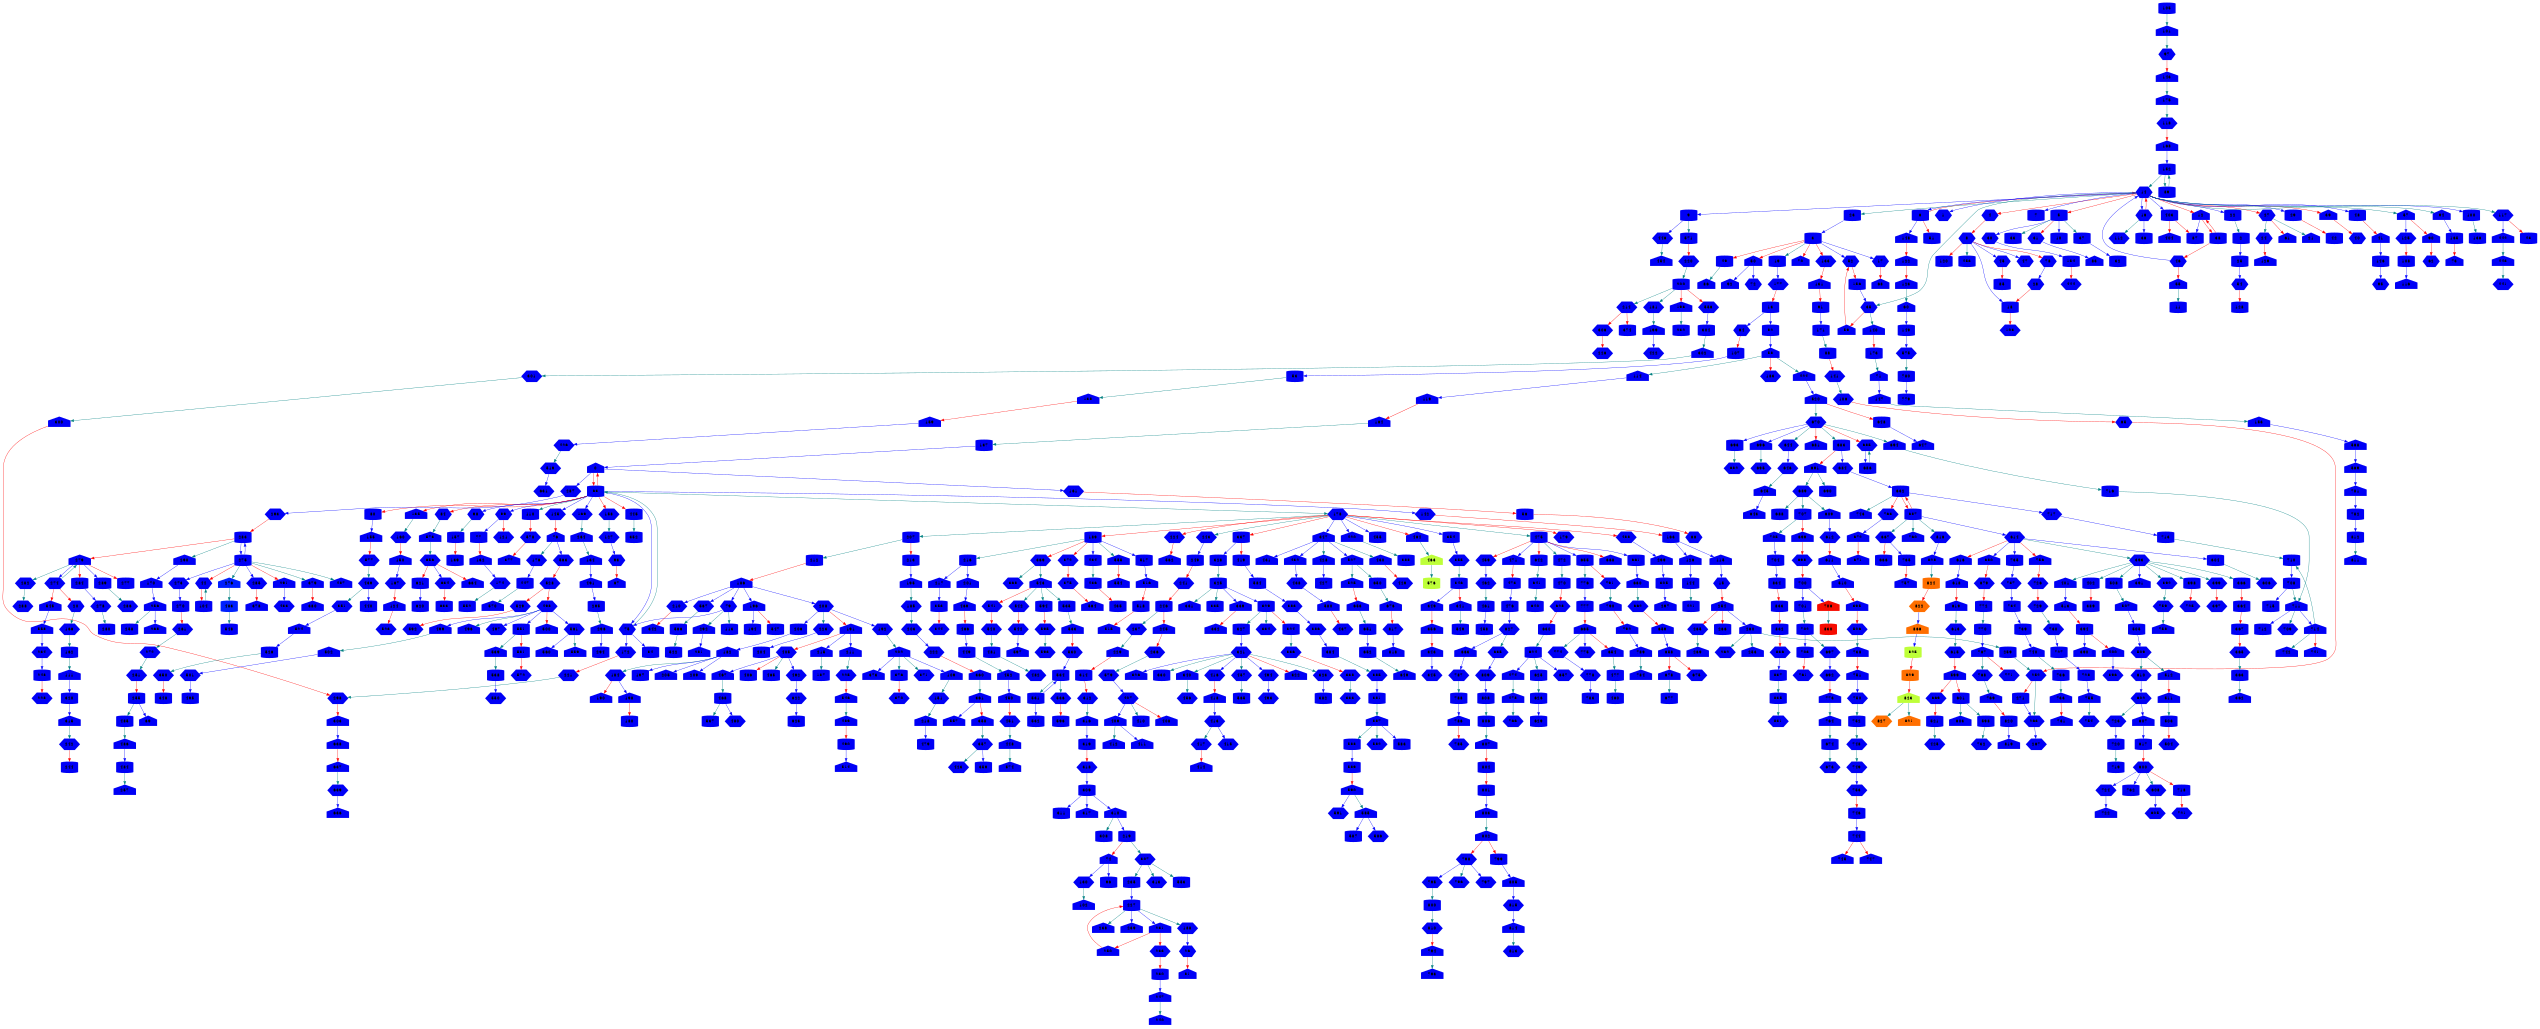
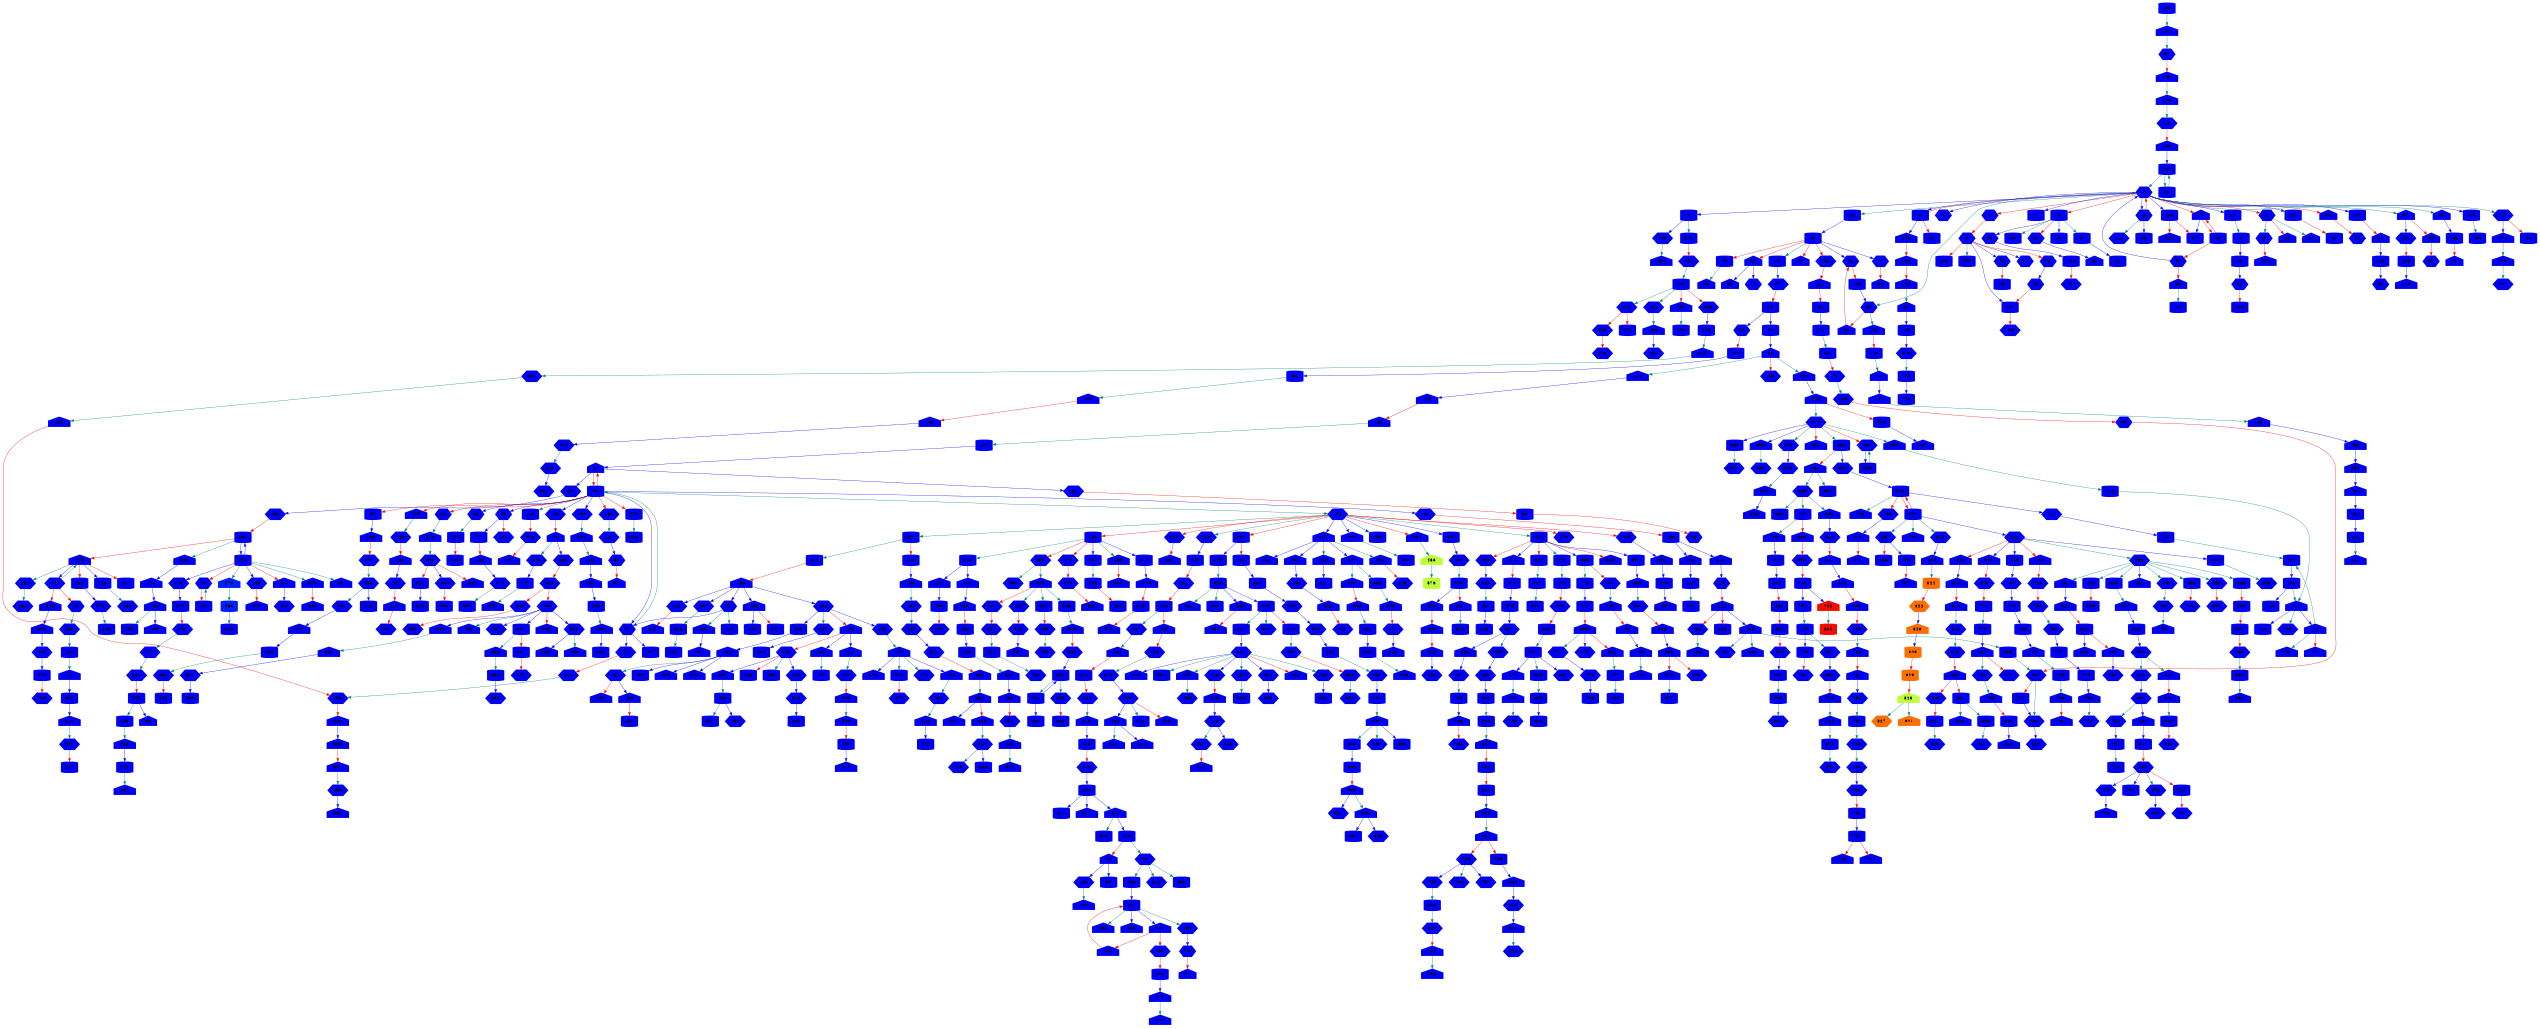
node "866": label "866" -> "826"
node "825": fillcolor #beff39 -> #ff6f00
